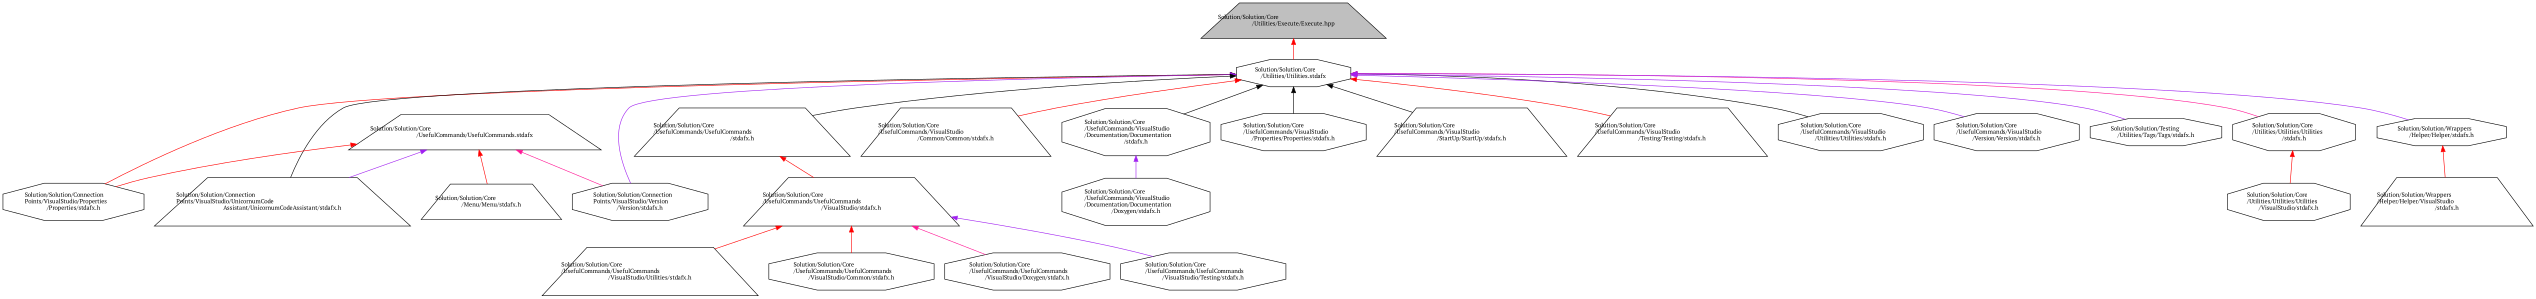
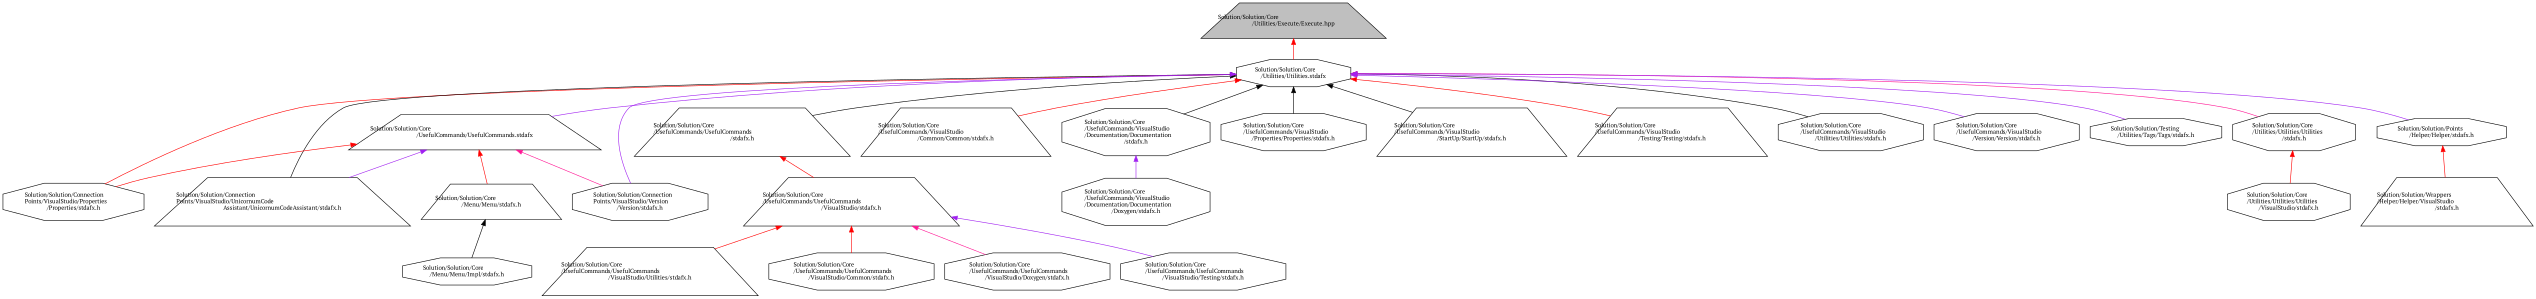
edge "Solution/Solution/Core /UsefulCommands/UsefulCommands.stdafx" -> "Solution/Solution/Core /Utilities/Utilities.stdafx": added
node "Solution/Solution/Wrappers /Helper/Helper/stdafx.h": label "Solution/Solution/Wrappers /Helper/Helper/stdafx.h" -> "Solution/Solution/Points /Helper/Helper/stdafx.h"
node "Solution/Solution/Core /Menu/Menu/Impl/stdafx.h": added
